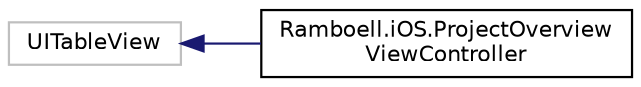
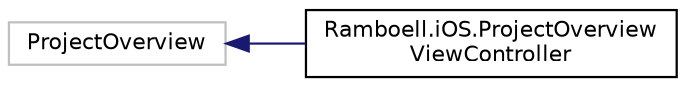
node "UITableView": label "UITableView" -> "ProjectOverview"
